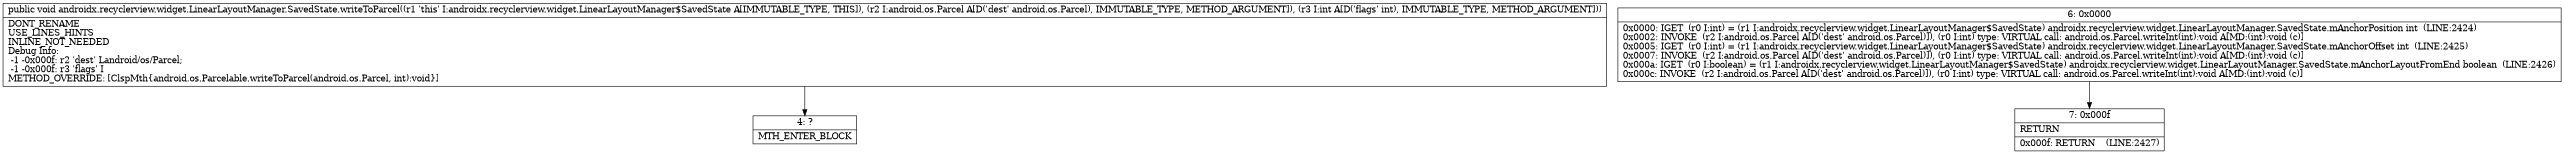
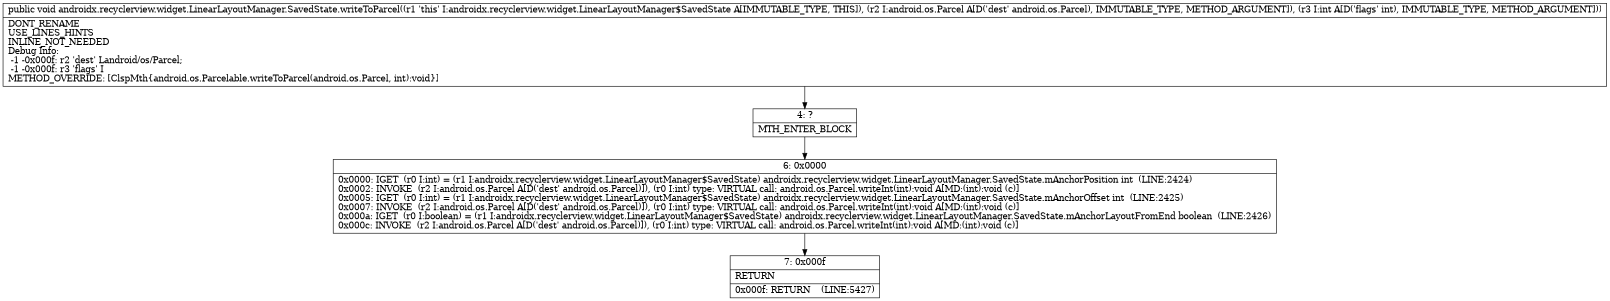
node "7: 0x000f": text "0x000f: RETURN    (LINE:2427)" -> "0x000f: RETURN    (LINE:5427)"
edge "4: ?" -> "6: 0x0000": added
